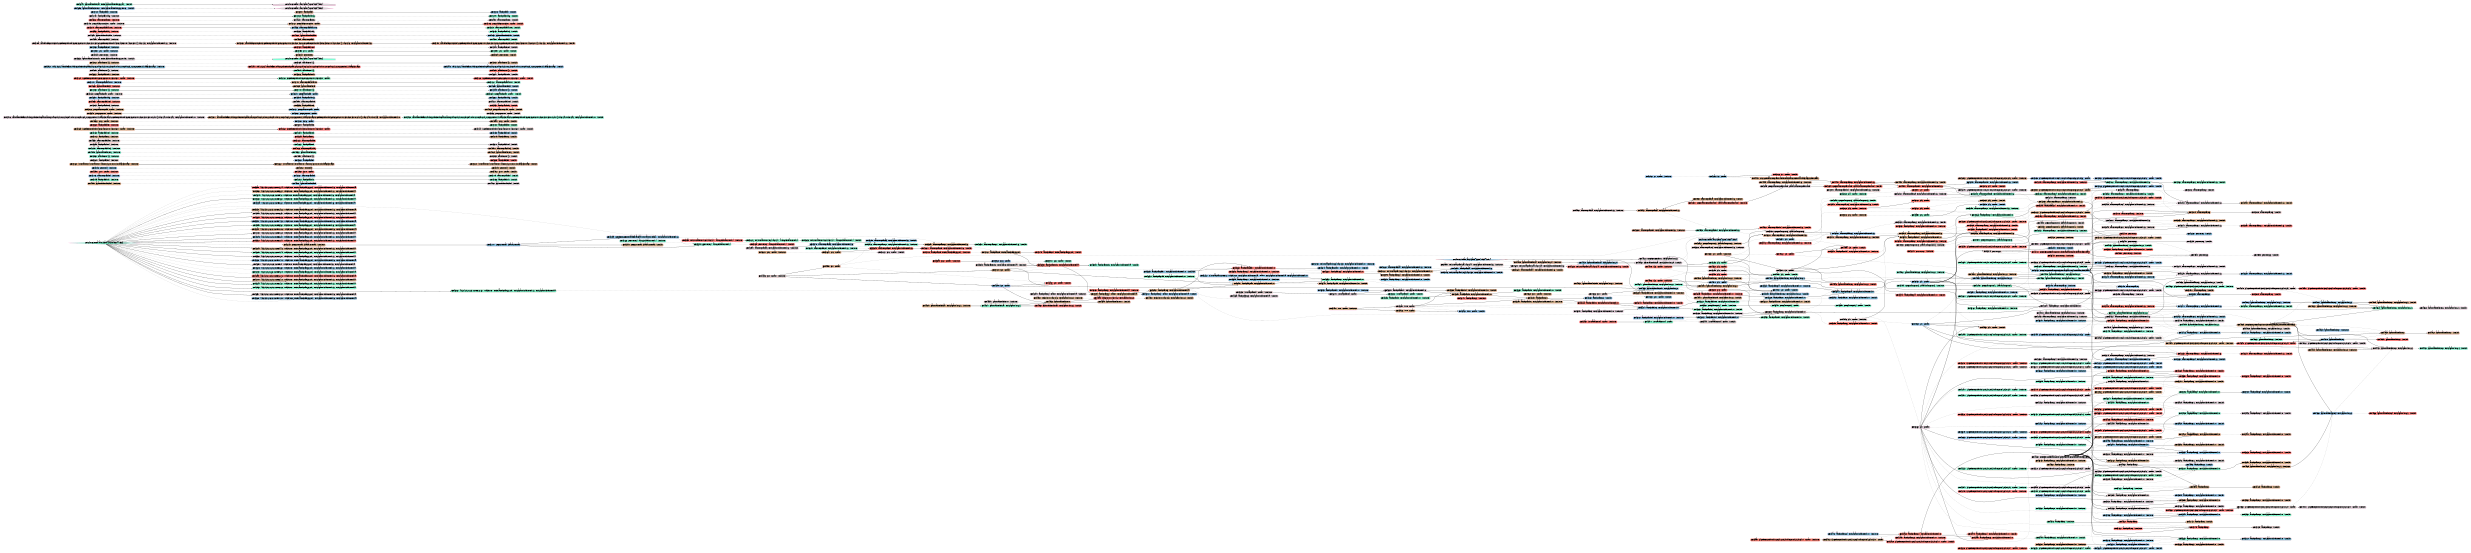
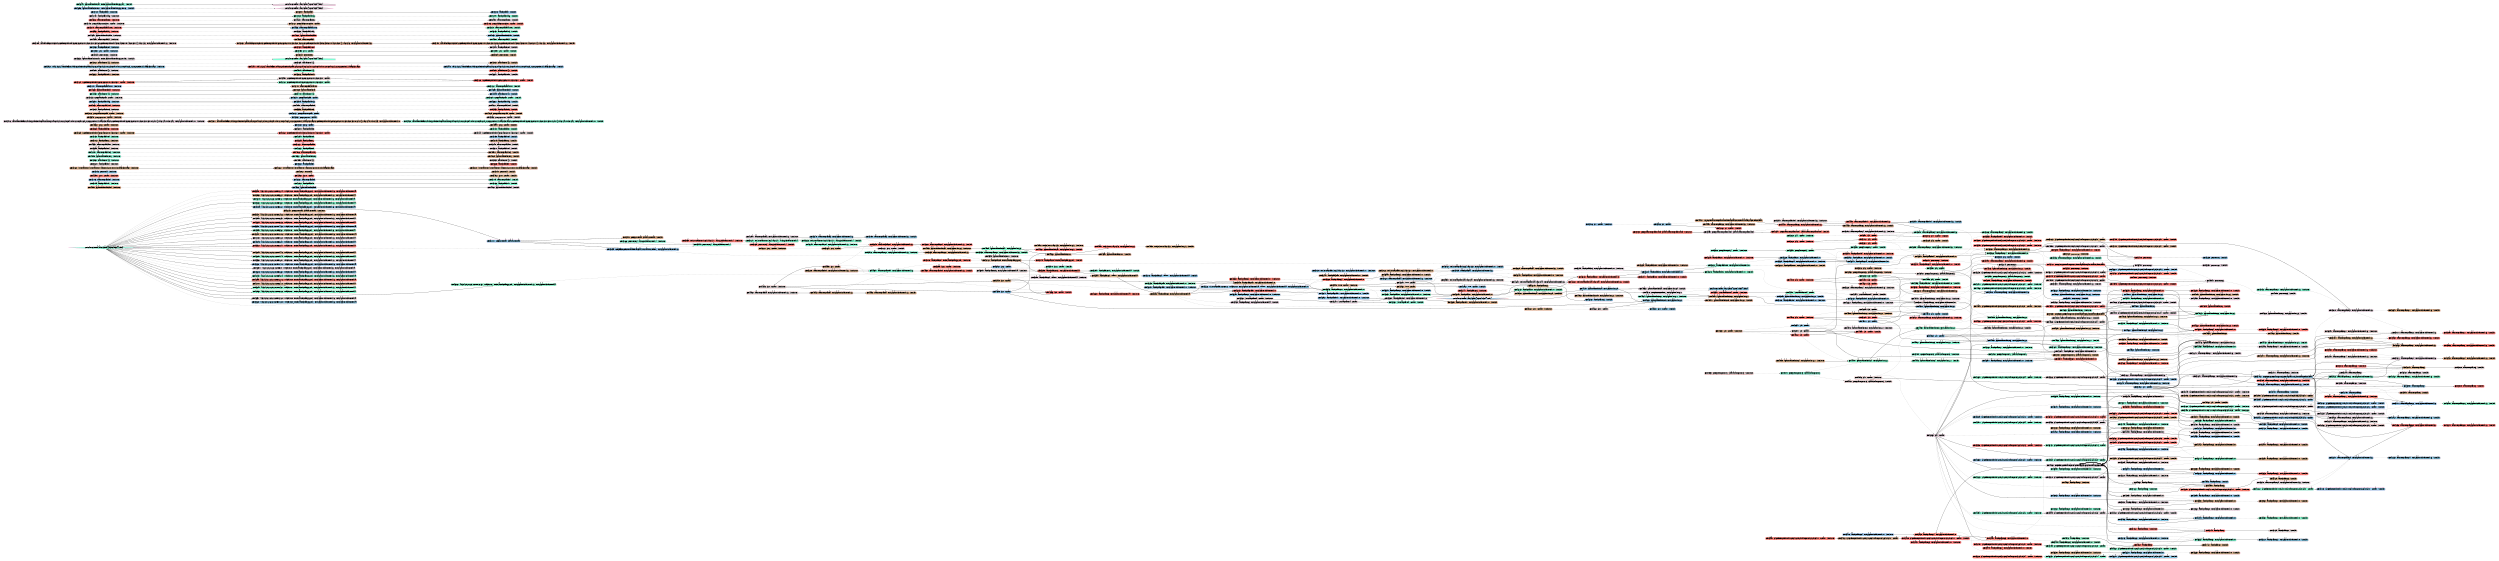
node "CE0x454d9e0": added
node "CE0x451c9b0": added
edge "CE0x44f0ac0" -> "CE0x44f7be0": now "CE0x44f0ac0" -> "CE0x45160d0"
edge "CE0x4565bd0" -> "CE0x4551990": style dashed -> bold
